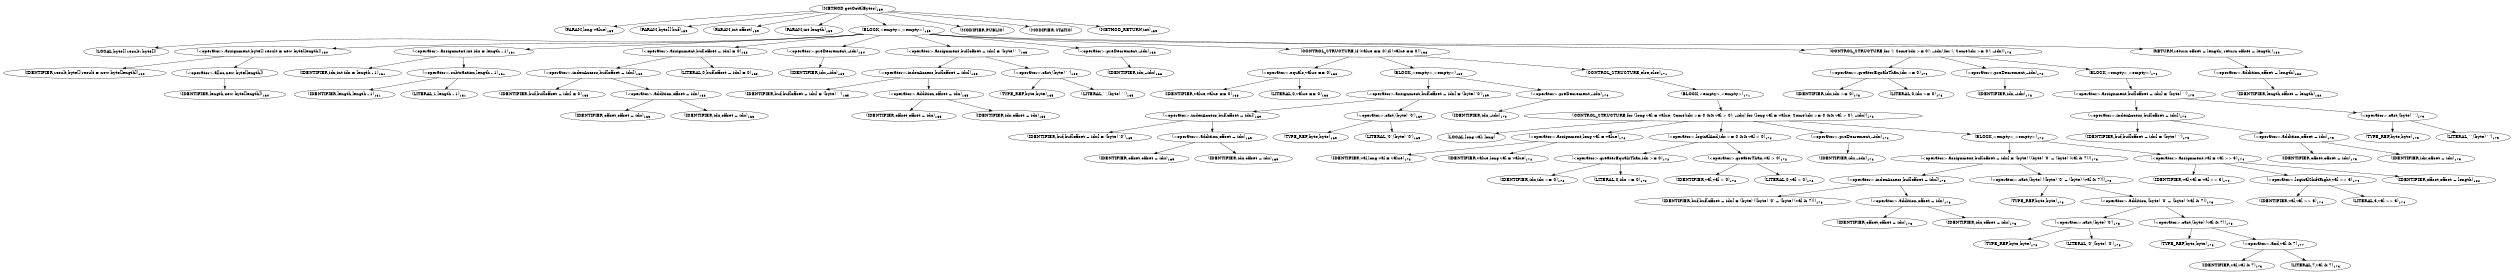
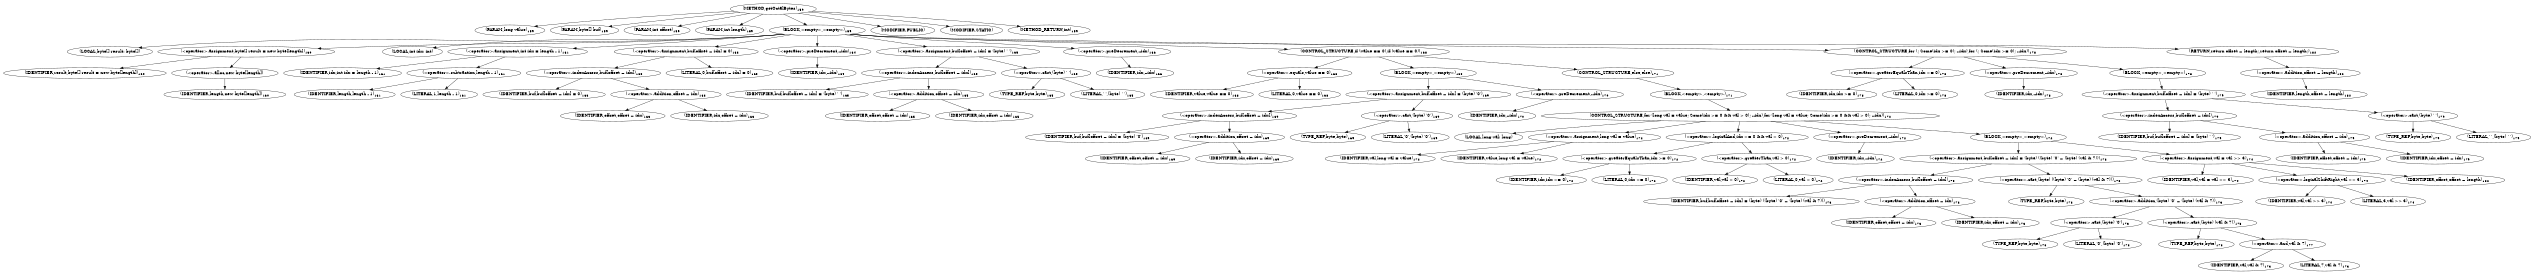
node "(LOCAL,int idx: int)": added
